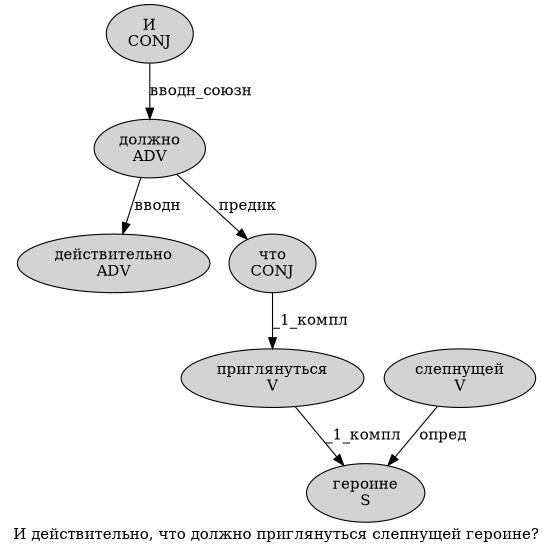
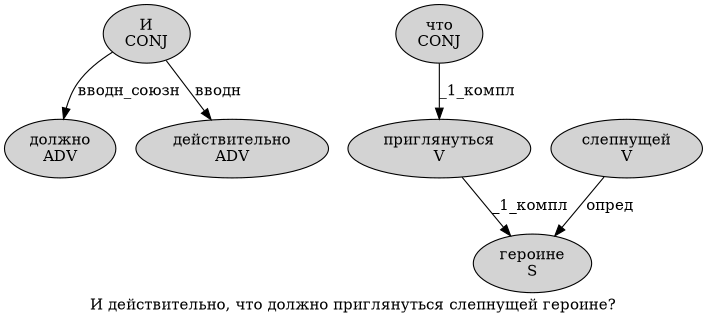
edge "должно ADV" -> "действительно ADV": now "И CONJ" -> "действительно ADV"
edge "должно ADV" -> "что CONJ": removed, label "предик"
